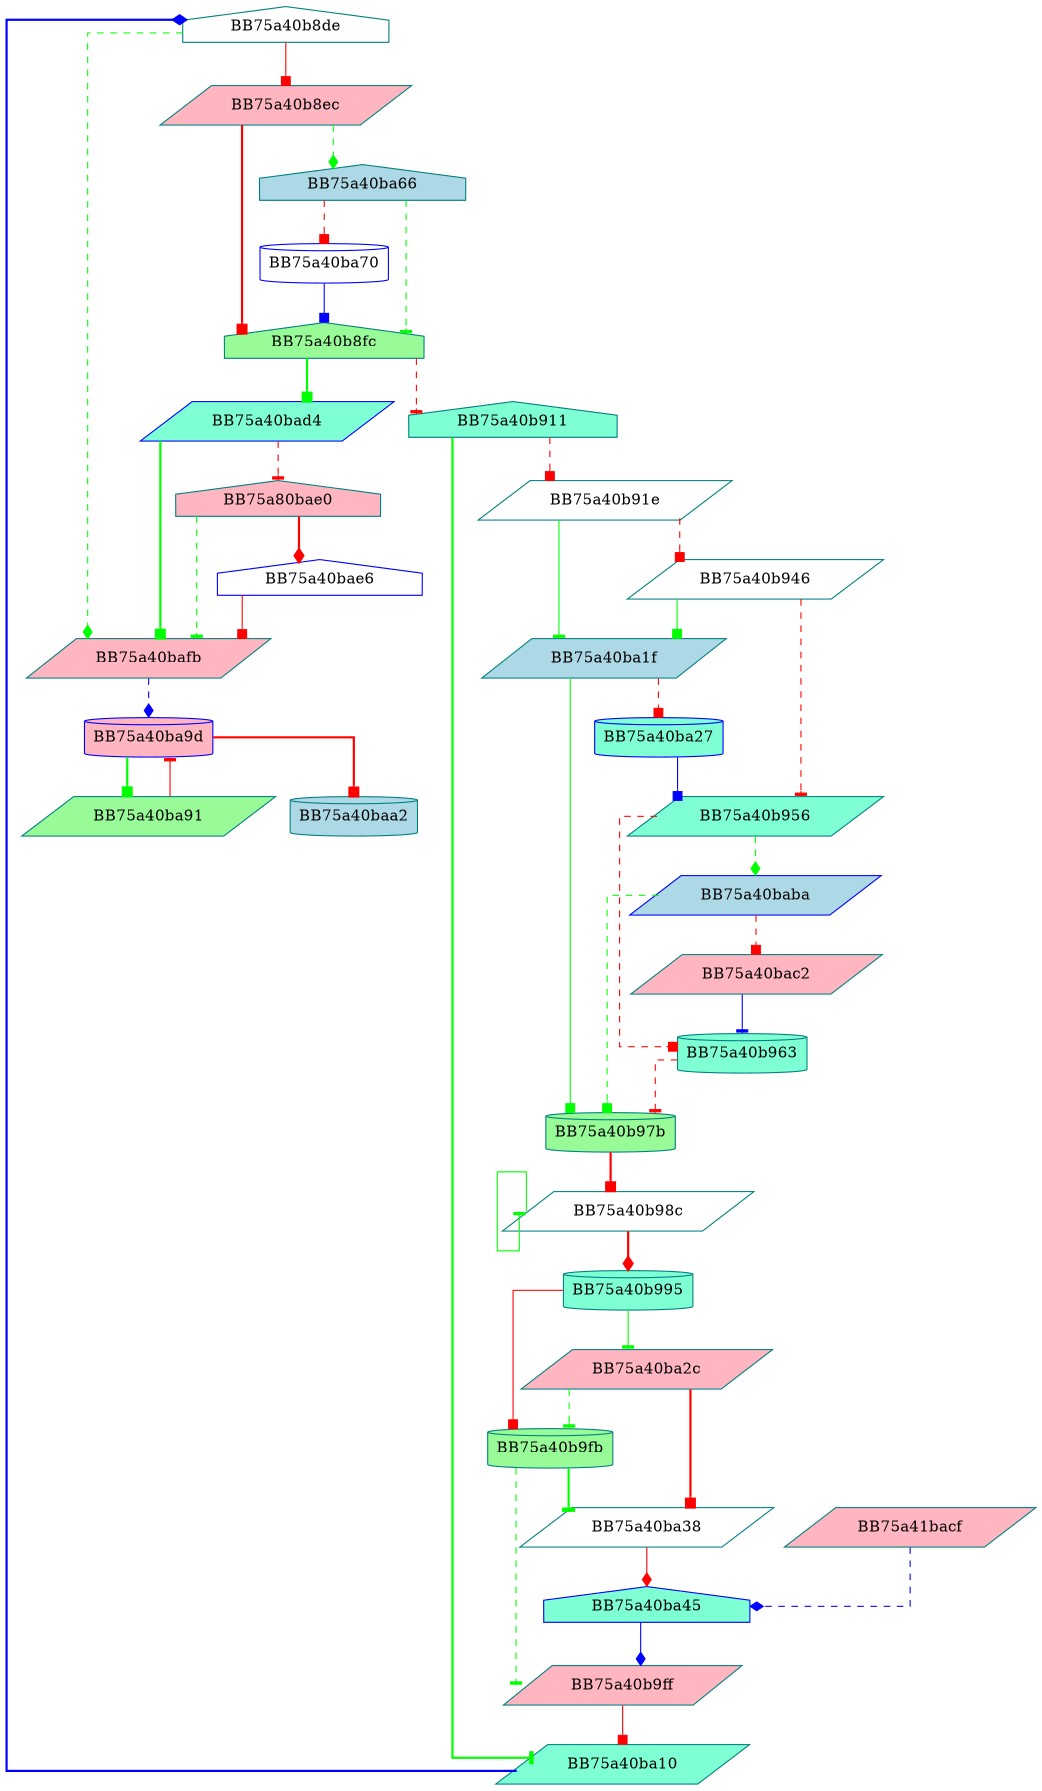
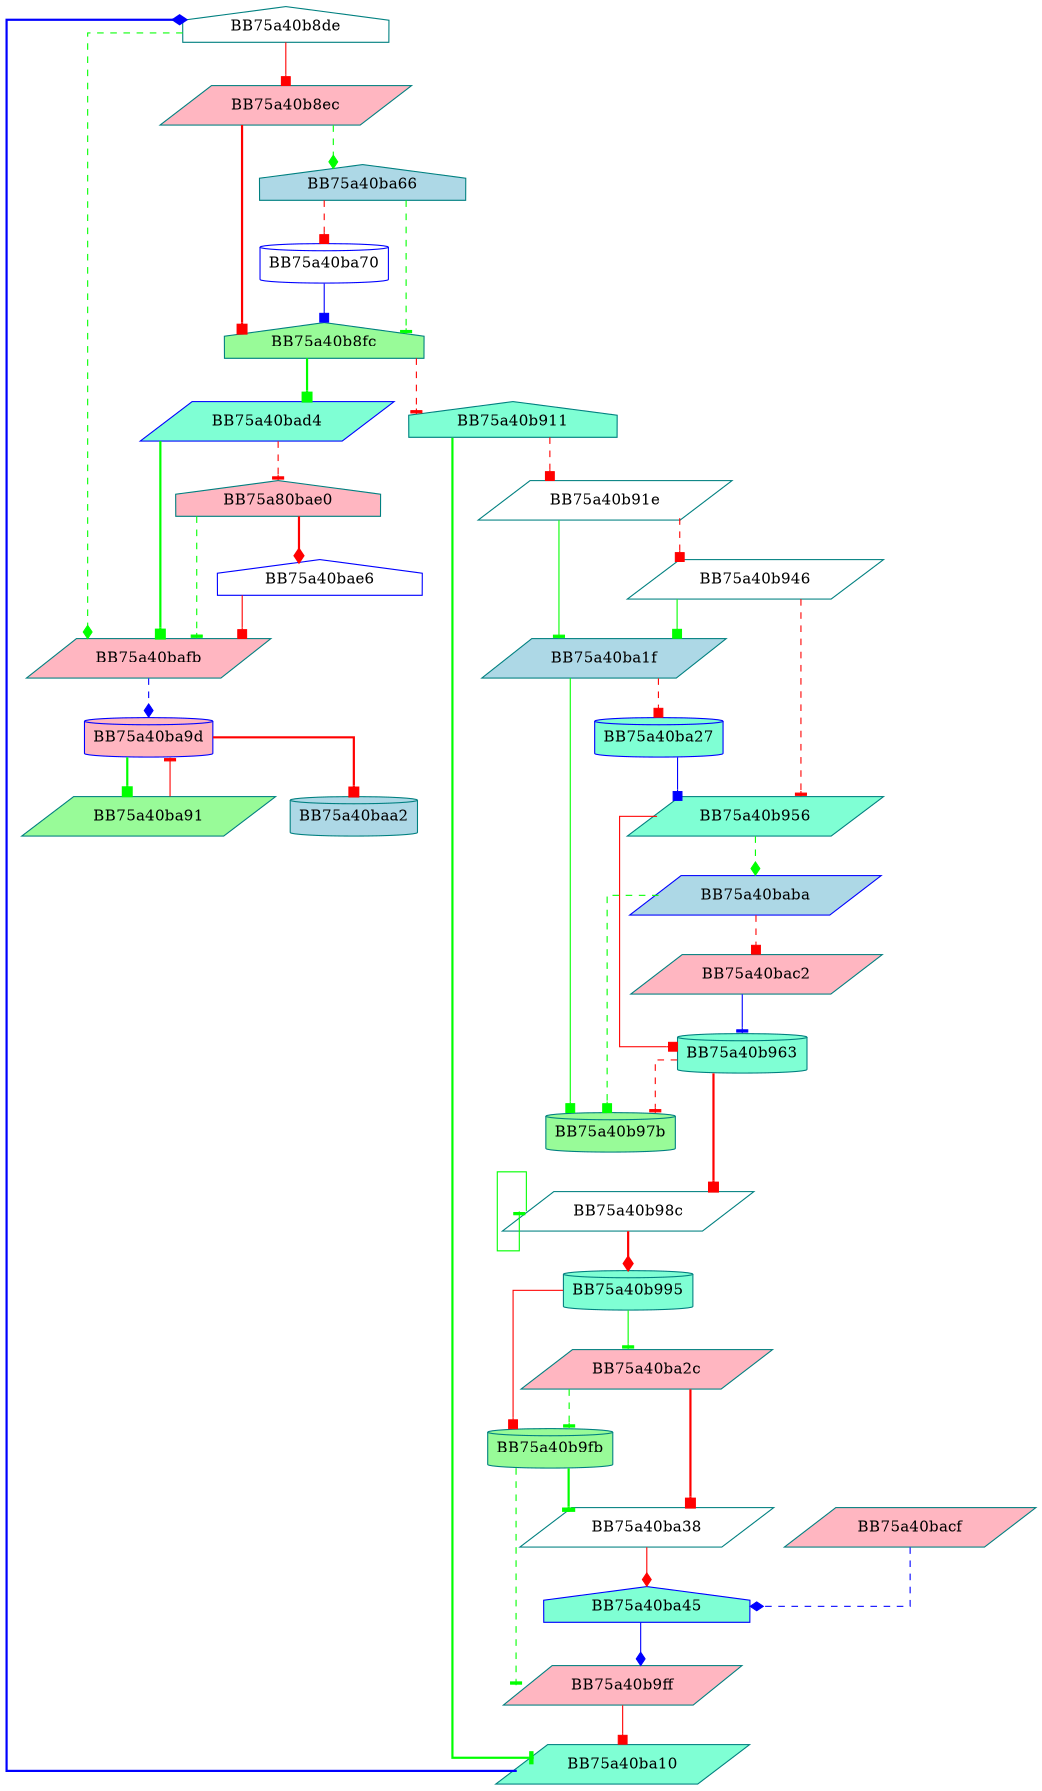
edge "BB75a40b956" -> "BB75a40b963": style dashed -> solid
edge "BB75a40b97b" -> "BB75a40b98c": now "BB75a40b963" -> "BB75a40b98c"
node "BB75a41bacf": label "BB75a41bacf" -> "BB75a40bacf"
